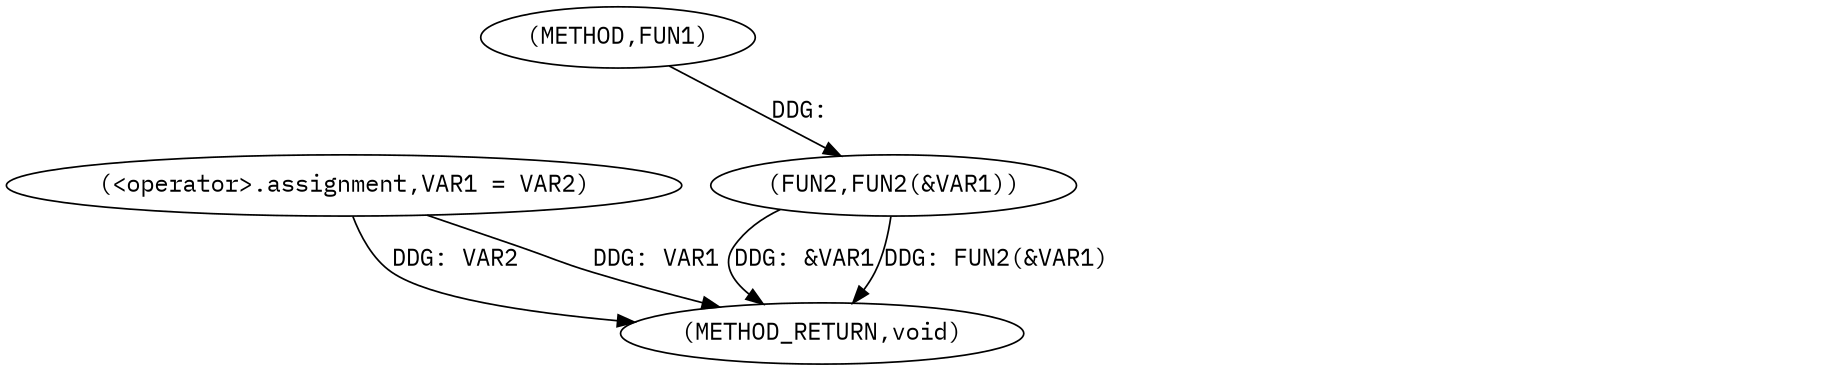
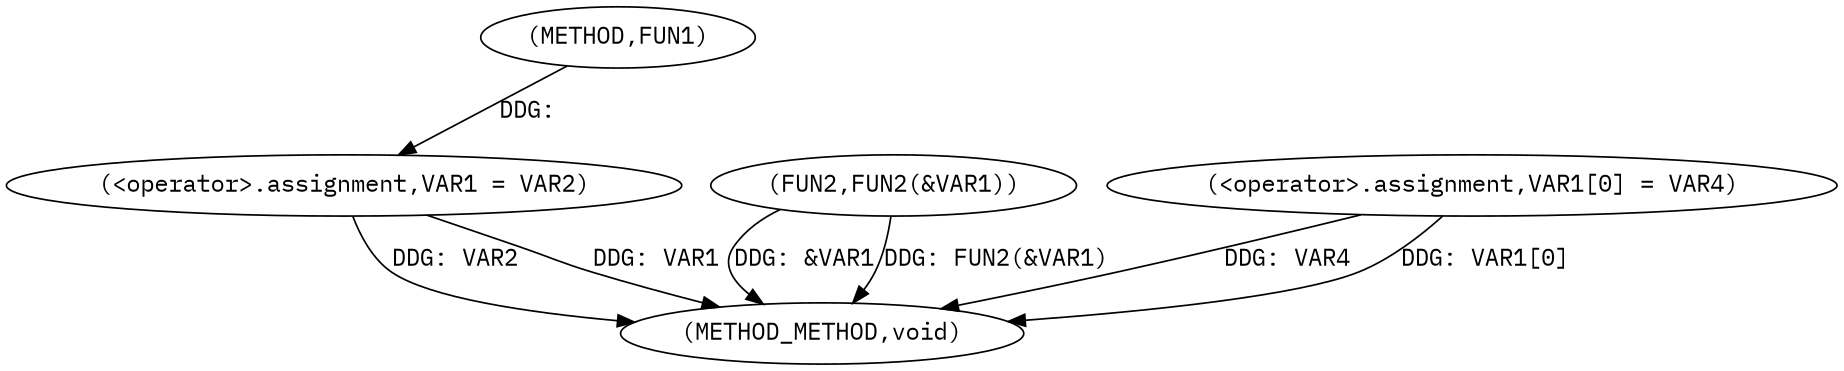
edge "(METHOD,FUN1)" -> "(FUN2,FUN2(&VAR1))": now "(METHOD,FUN1)" -> "(<operator>.assignment,VAR1 = VAR2)"
node "(<operator>.assignment,VAR1[0] = VAR4)": added
node "(METHOD_RETURN,void)": label "(METHOD_RETURN,void)" -> "(METHOD_METHOD,void)"
